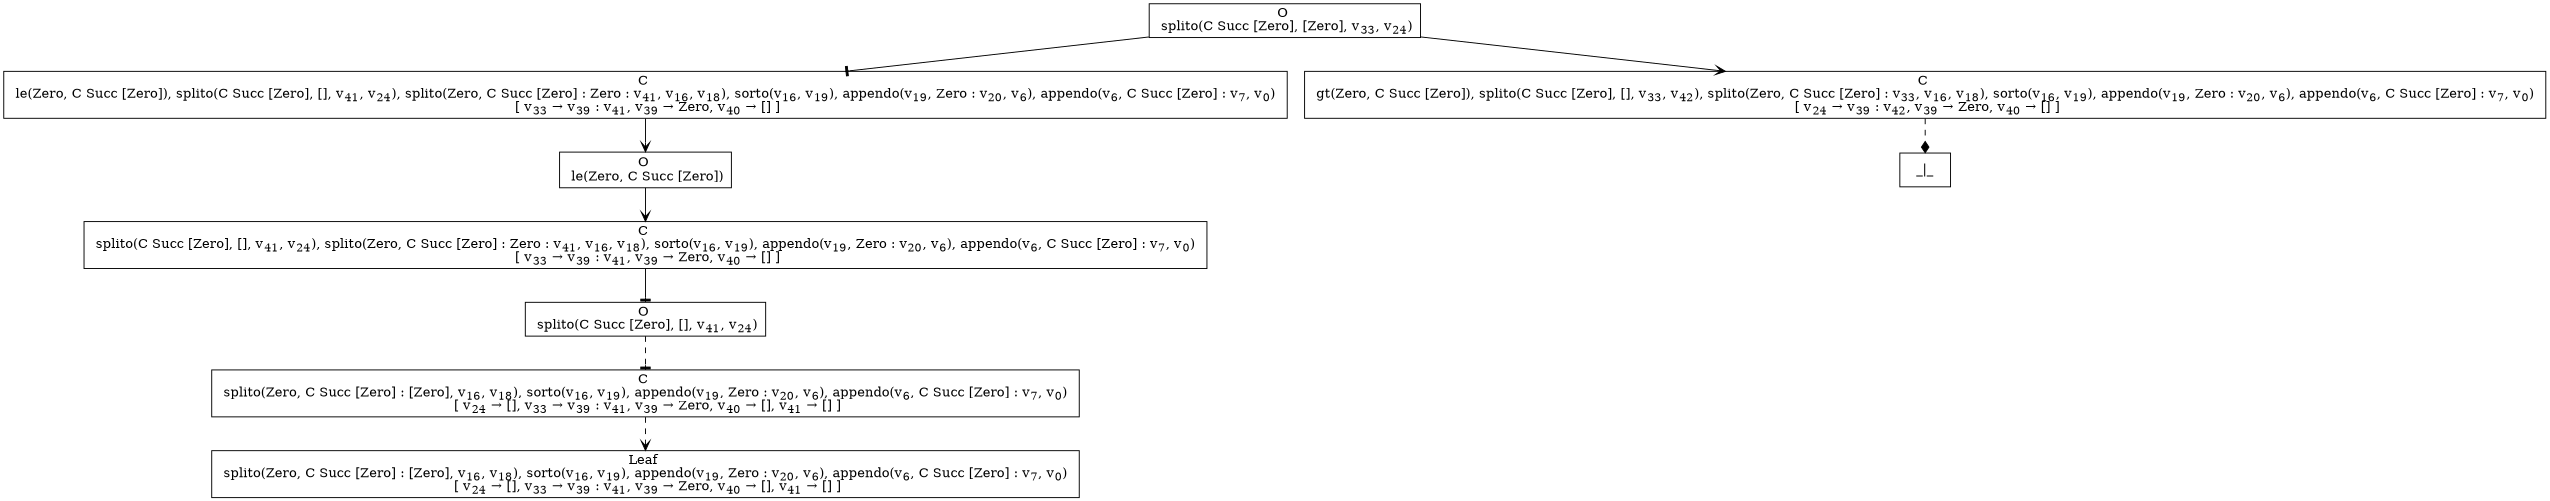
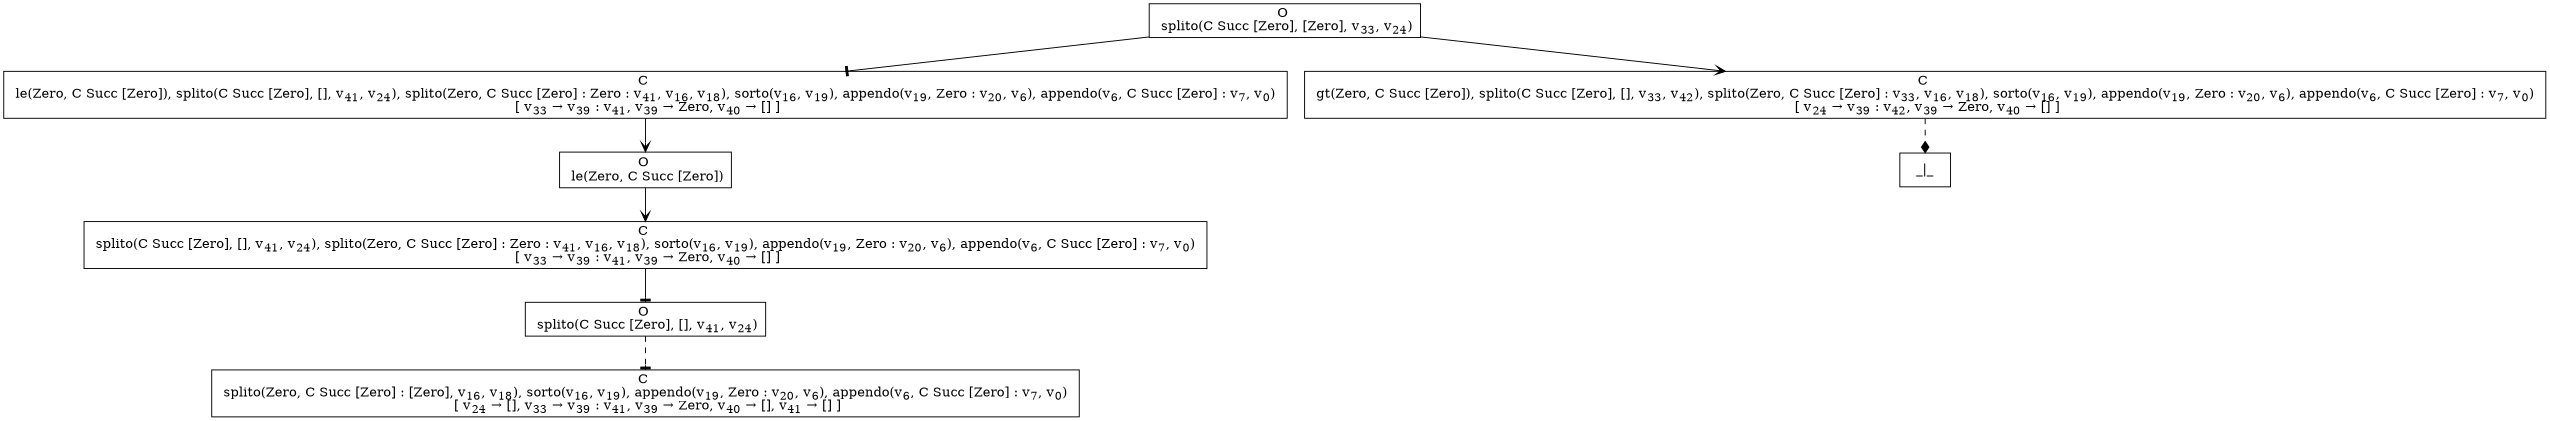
node "Leaf": removed
